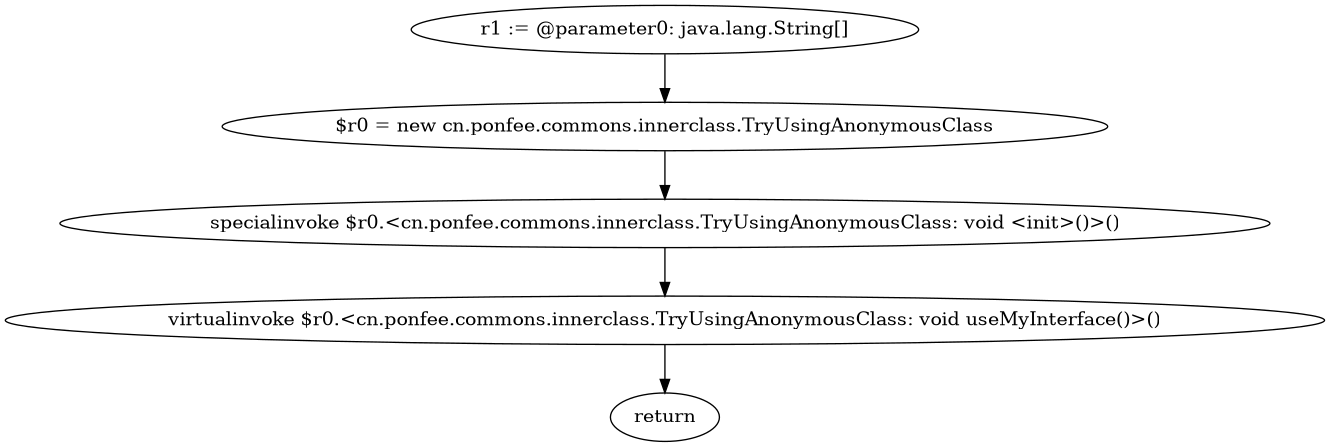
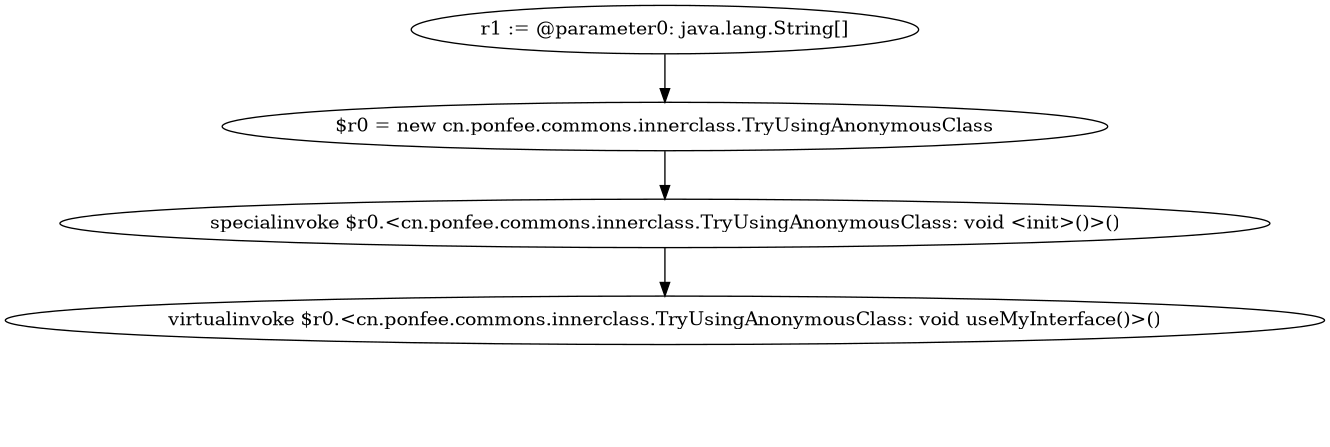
node "return": removed
